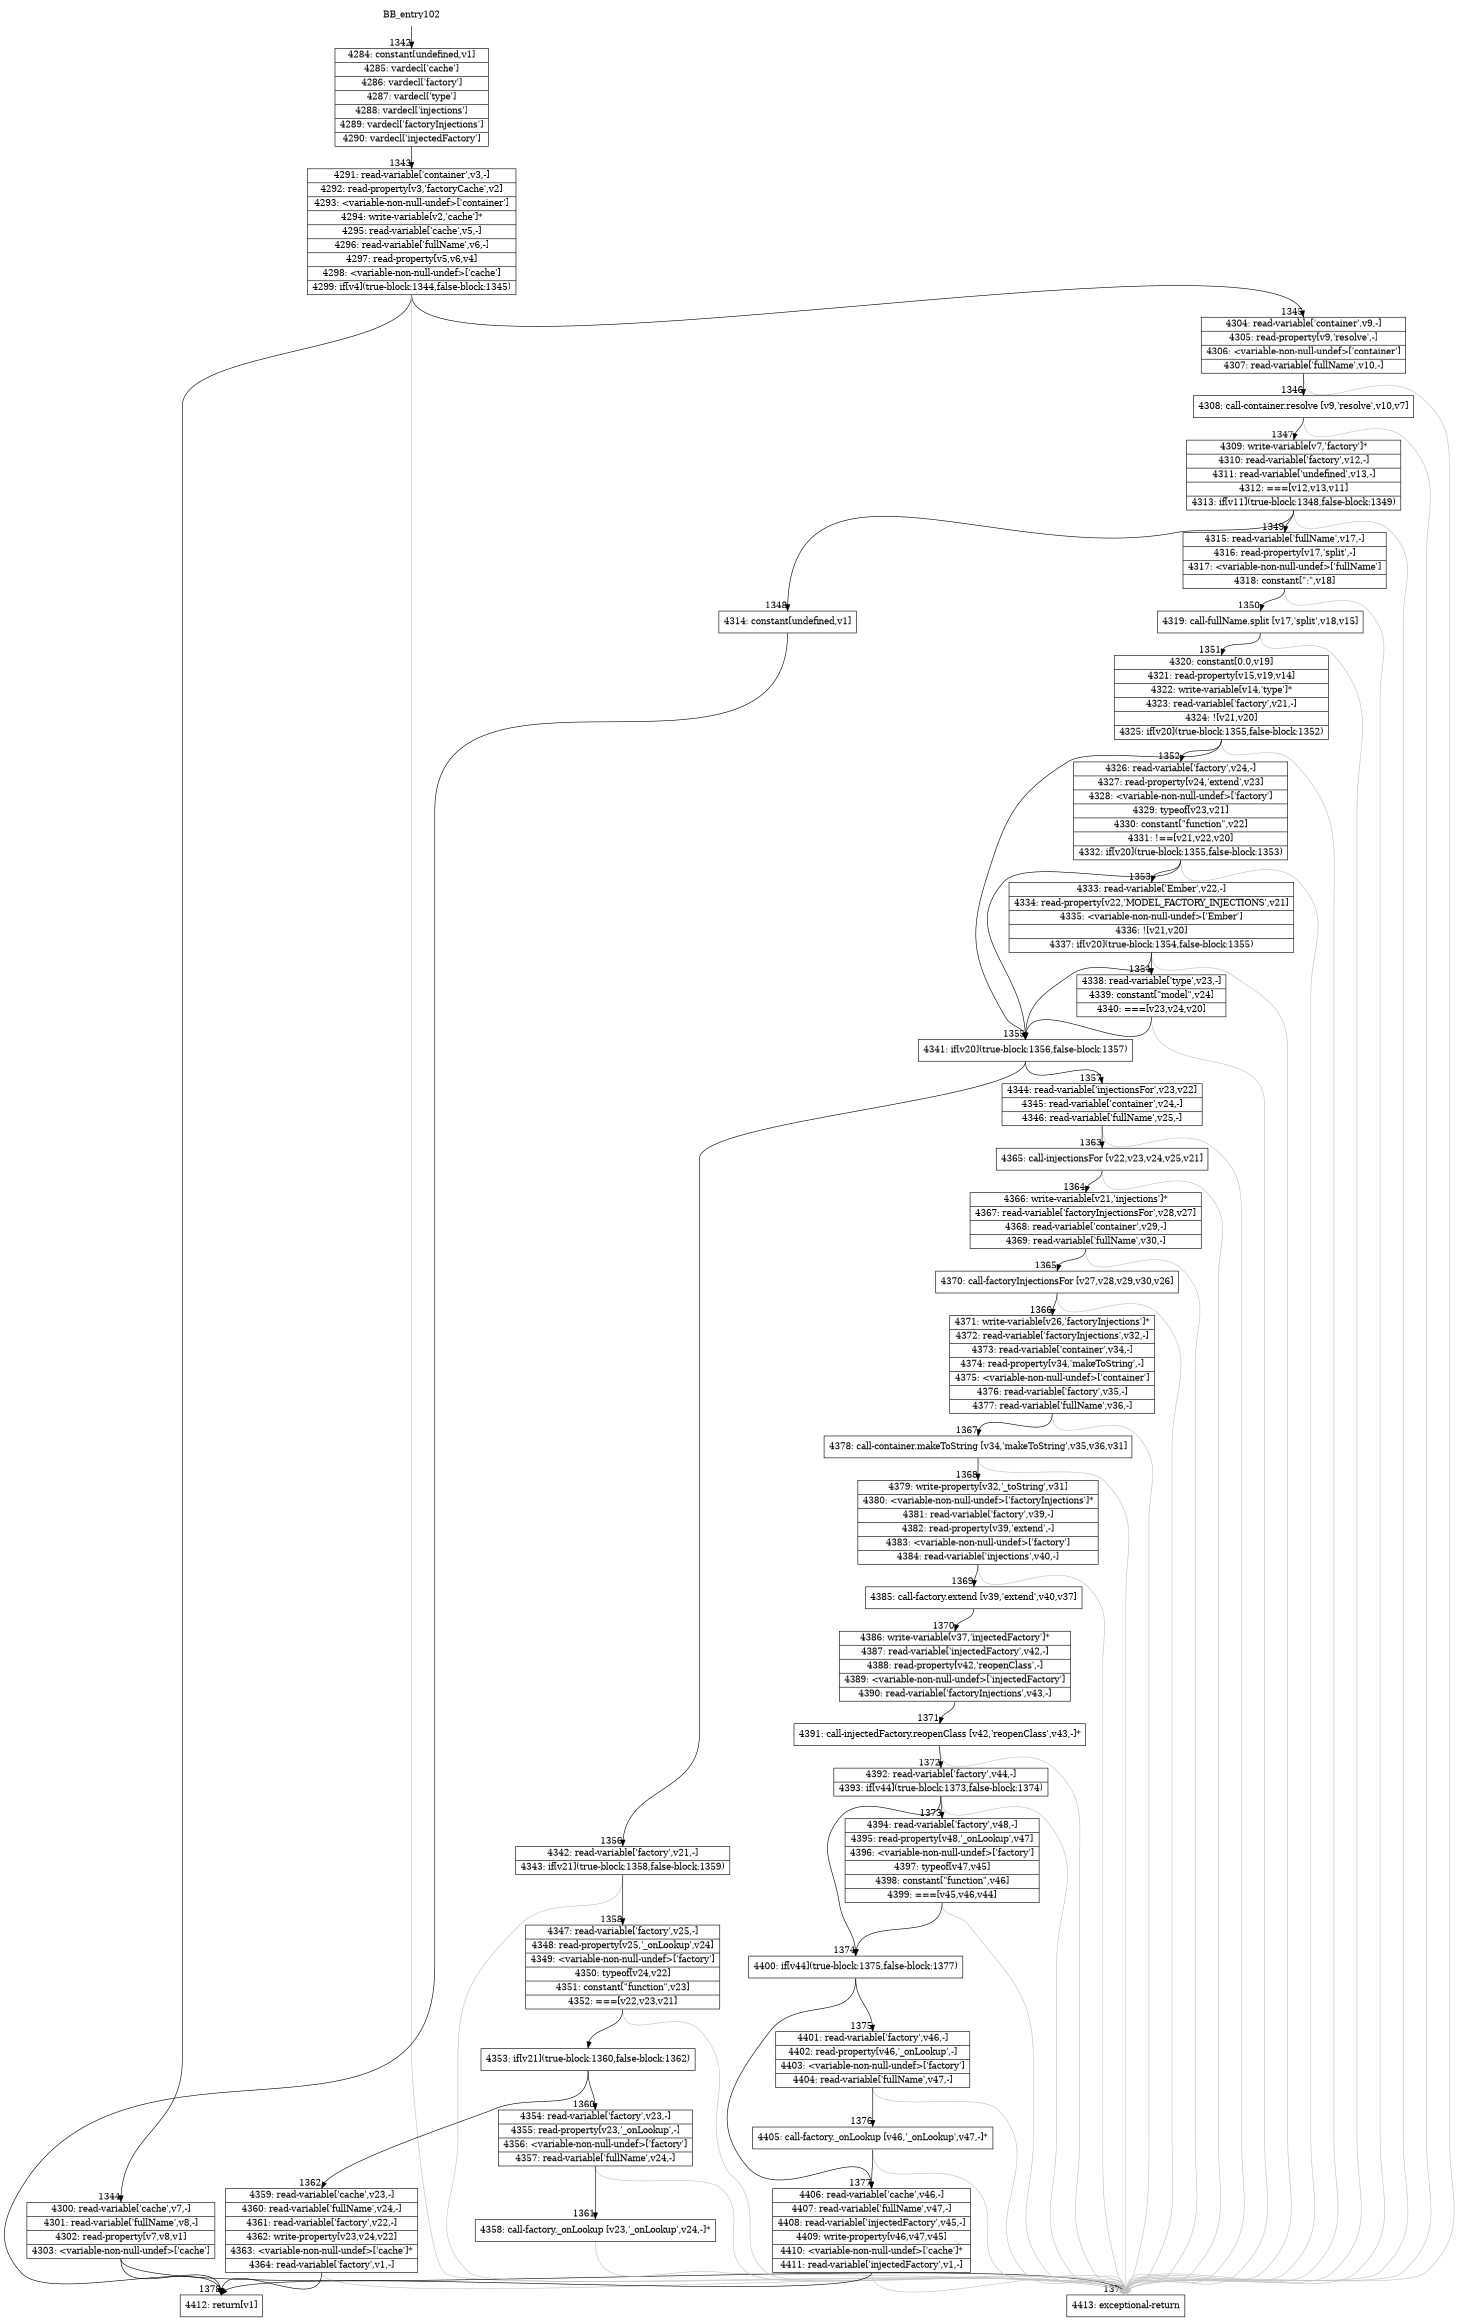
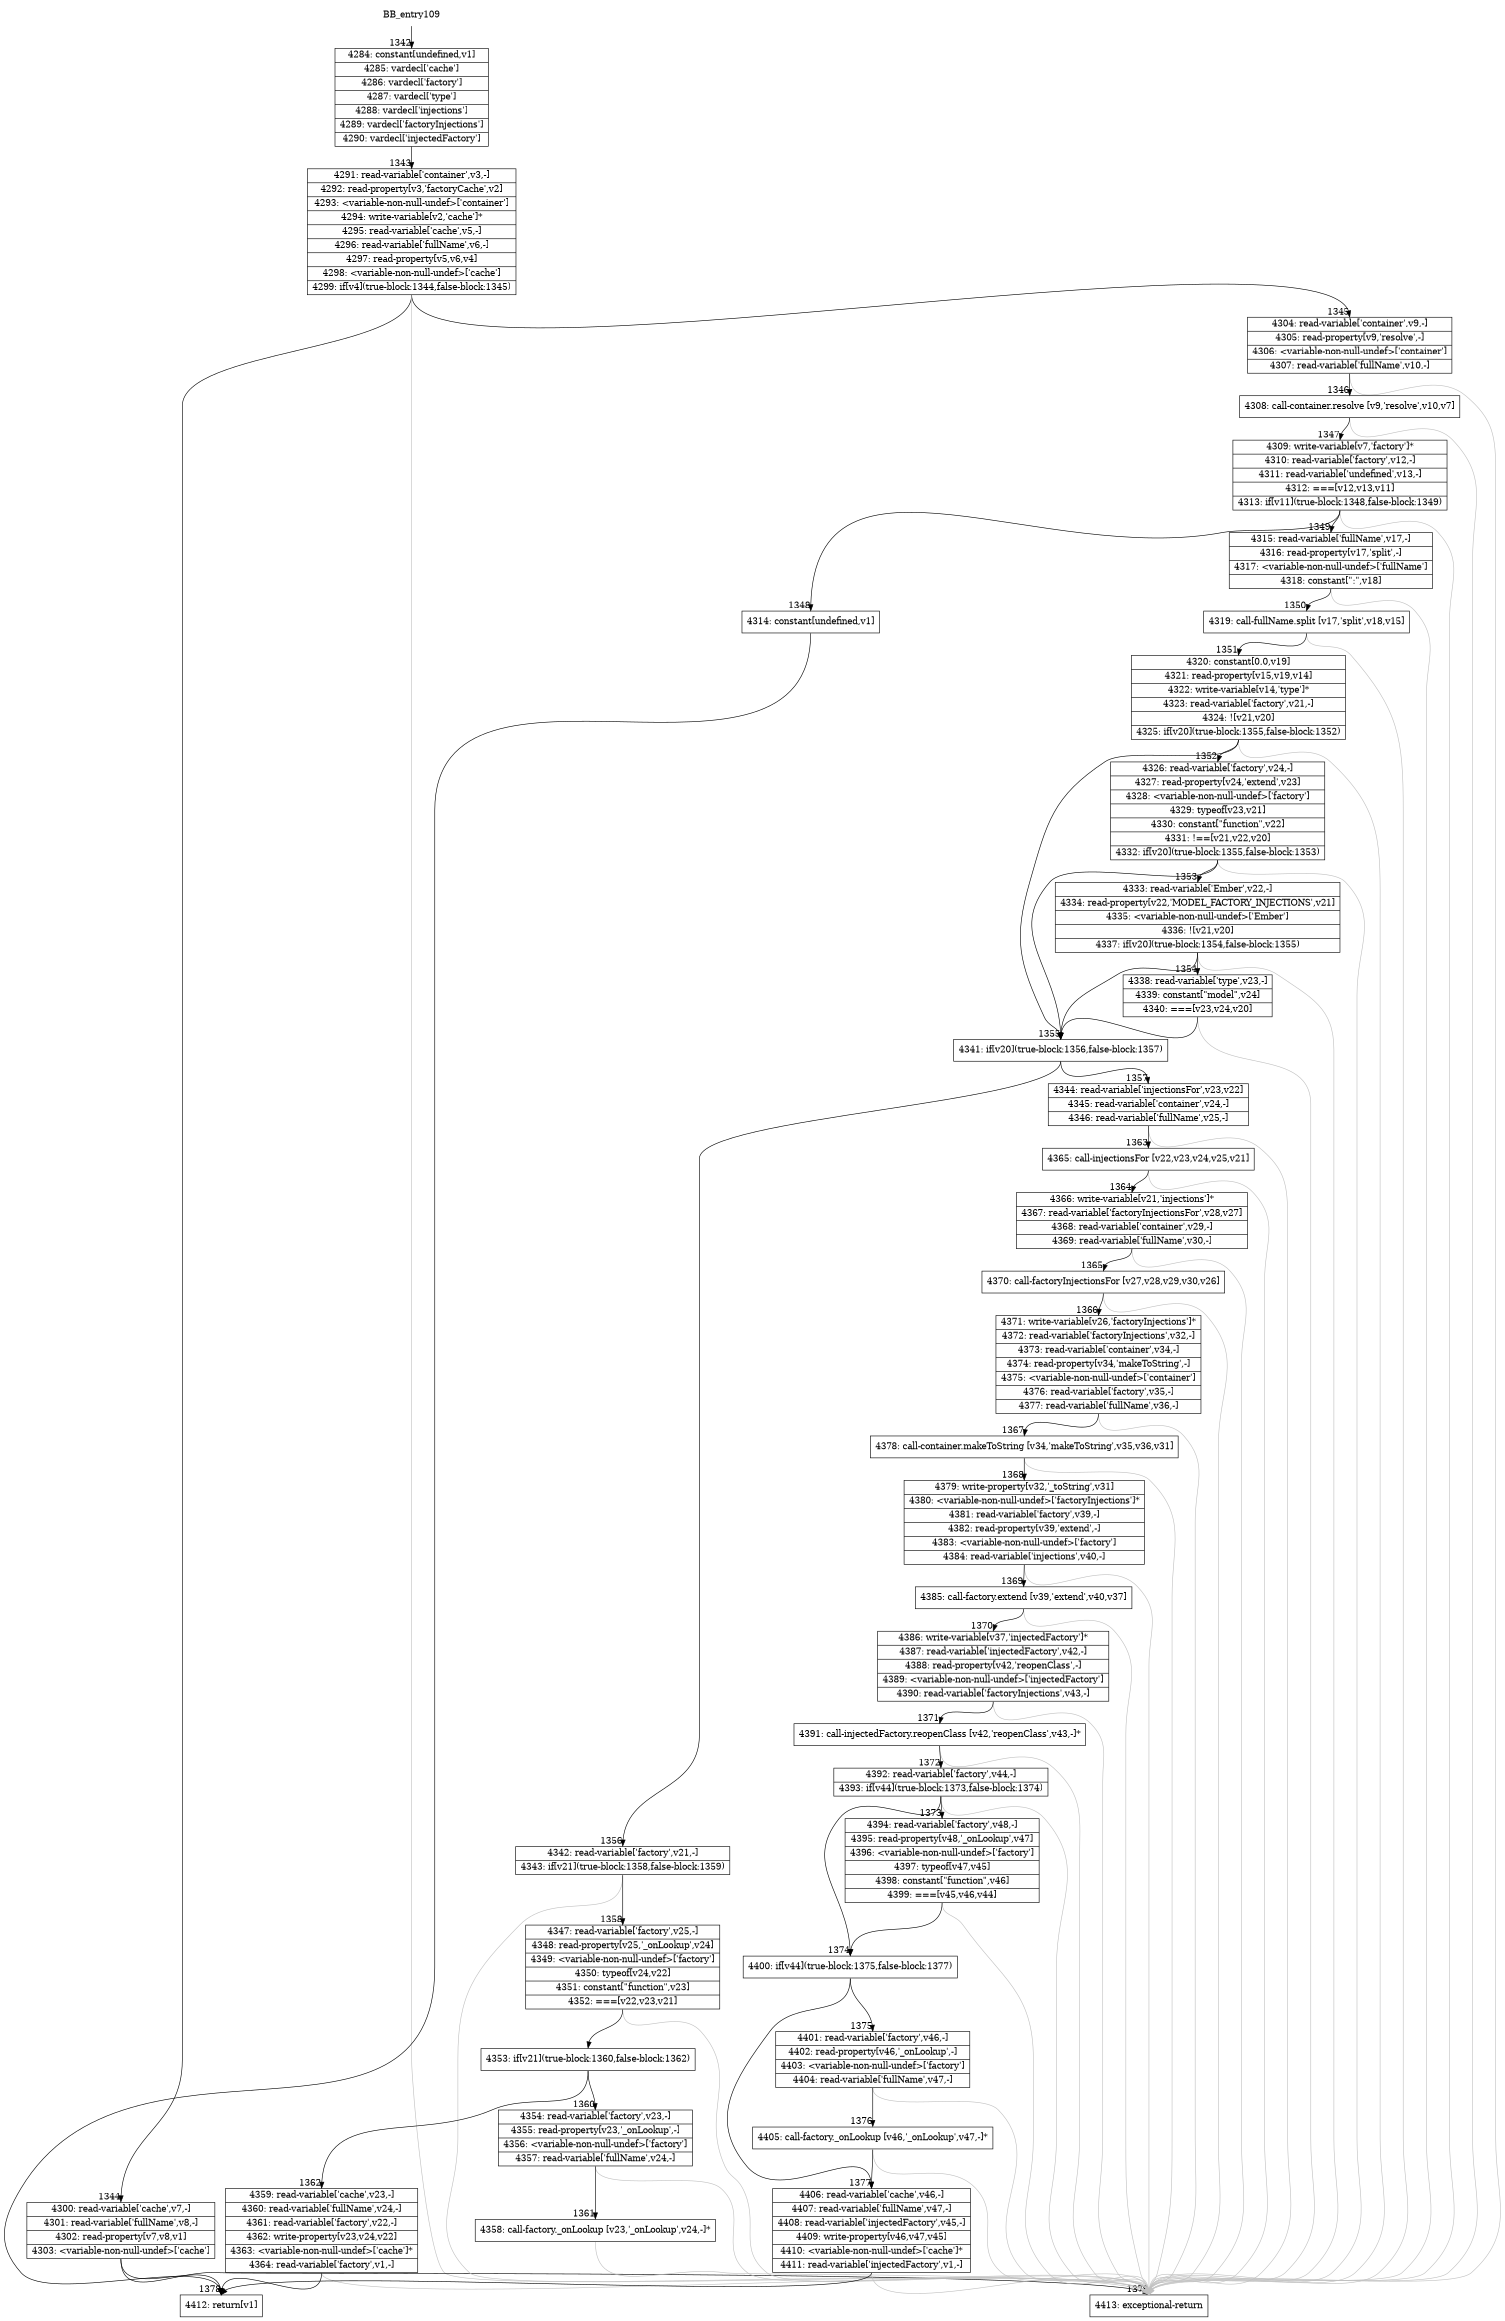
node "BB_entry102": label "BB_entry102" -> "BB_entry109"
edge "4385: call-factory.extend [v39,'extend',v40,v37]" -> "4413: exceptional-return": added
edge "4386: write-variable[v37,'injectedFactory']*" -> "4413: exceptional-return": added
